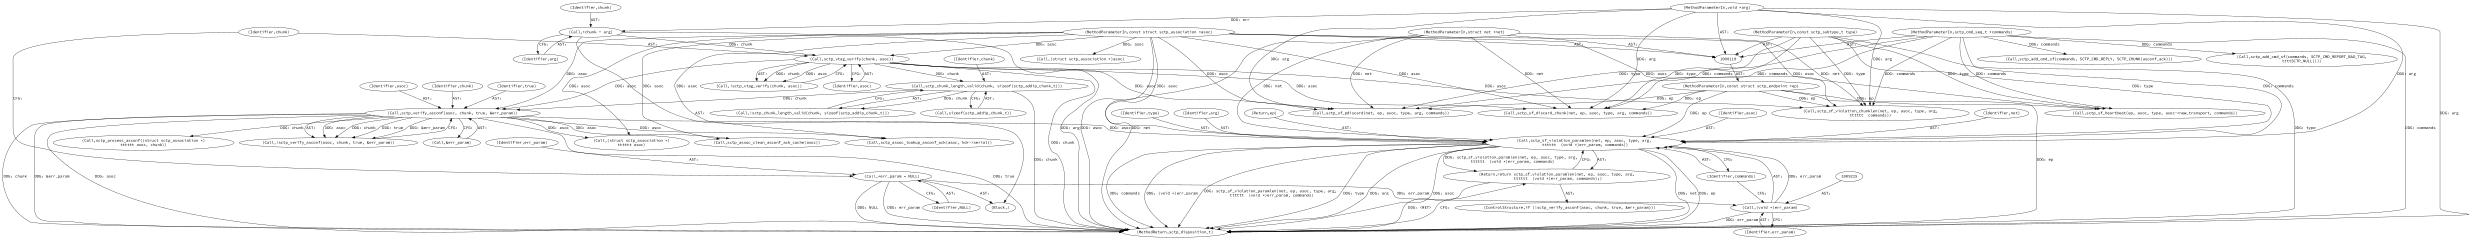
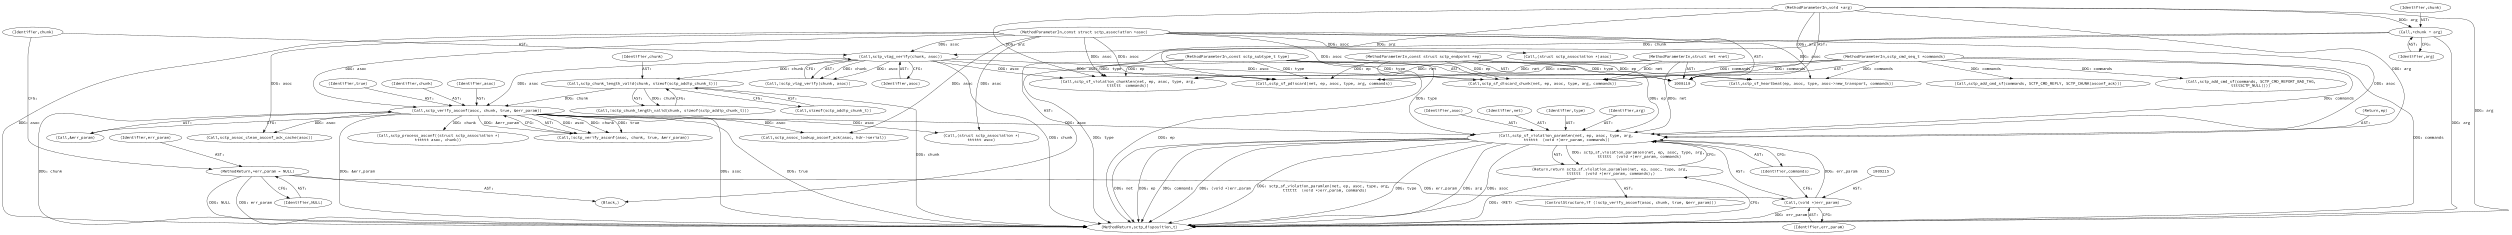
edge "(MethodParameterIn,void *arg)" -> "(Call,*chunk = arg)": label "DDG: err" -> "DDG: arg"
edge "1000110" -> "(MethodParameterIn,const struct sctp_endpoint *ep)": reversed
edge "(MethodParameterIn,struct net *net)" -> "(MethodReturn,sctp_disposition_t)": removed, label "DDG: net"
node "(Call,*err_param = NULL)": label "(Call,*err_param = NULL)" -> "(MethodReturn,*err_param = NULL)"
